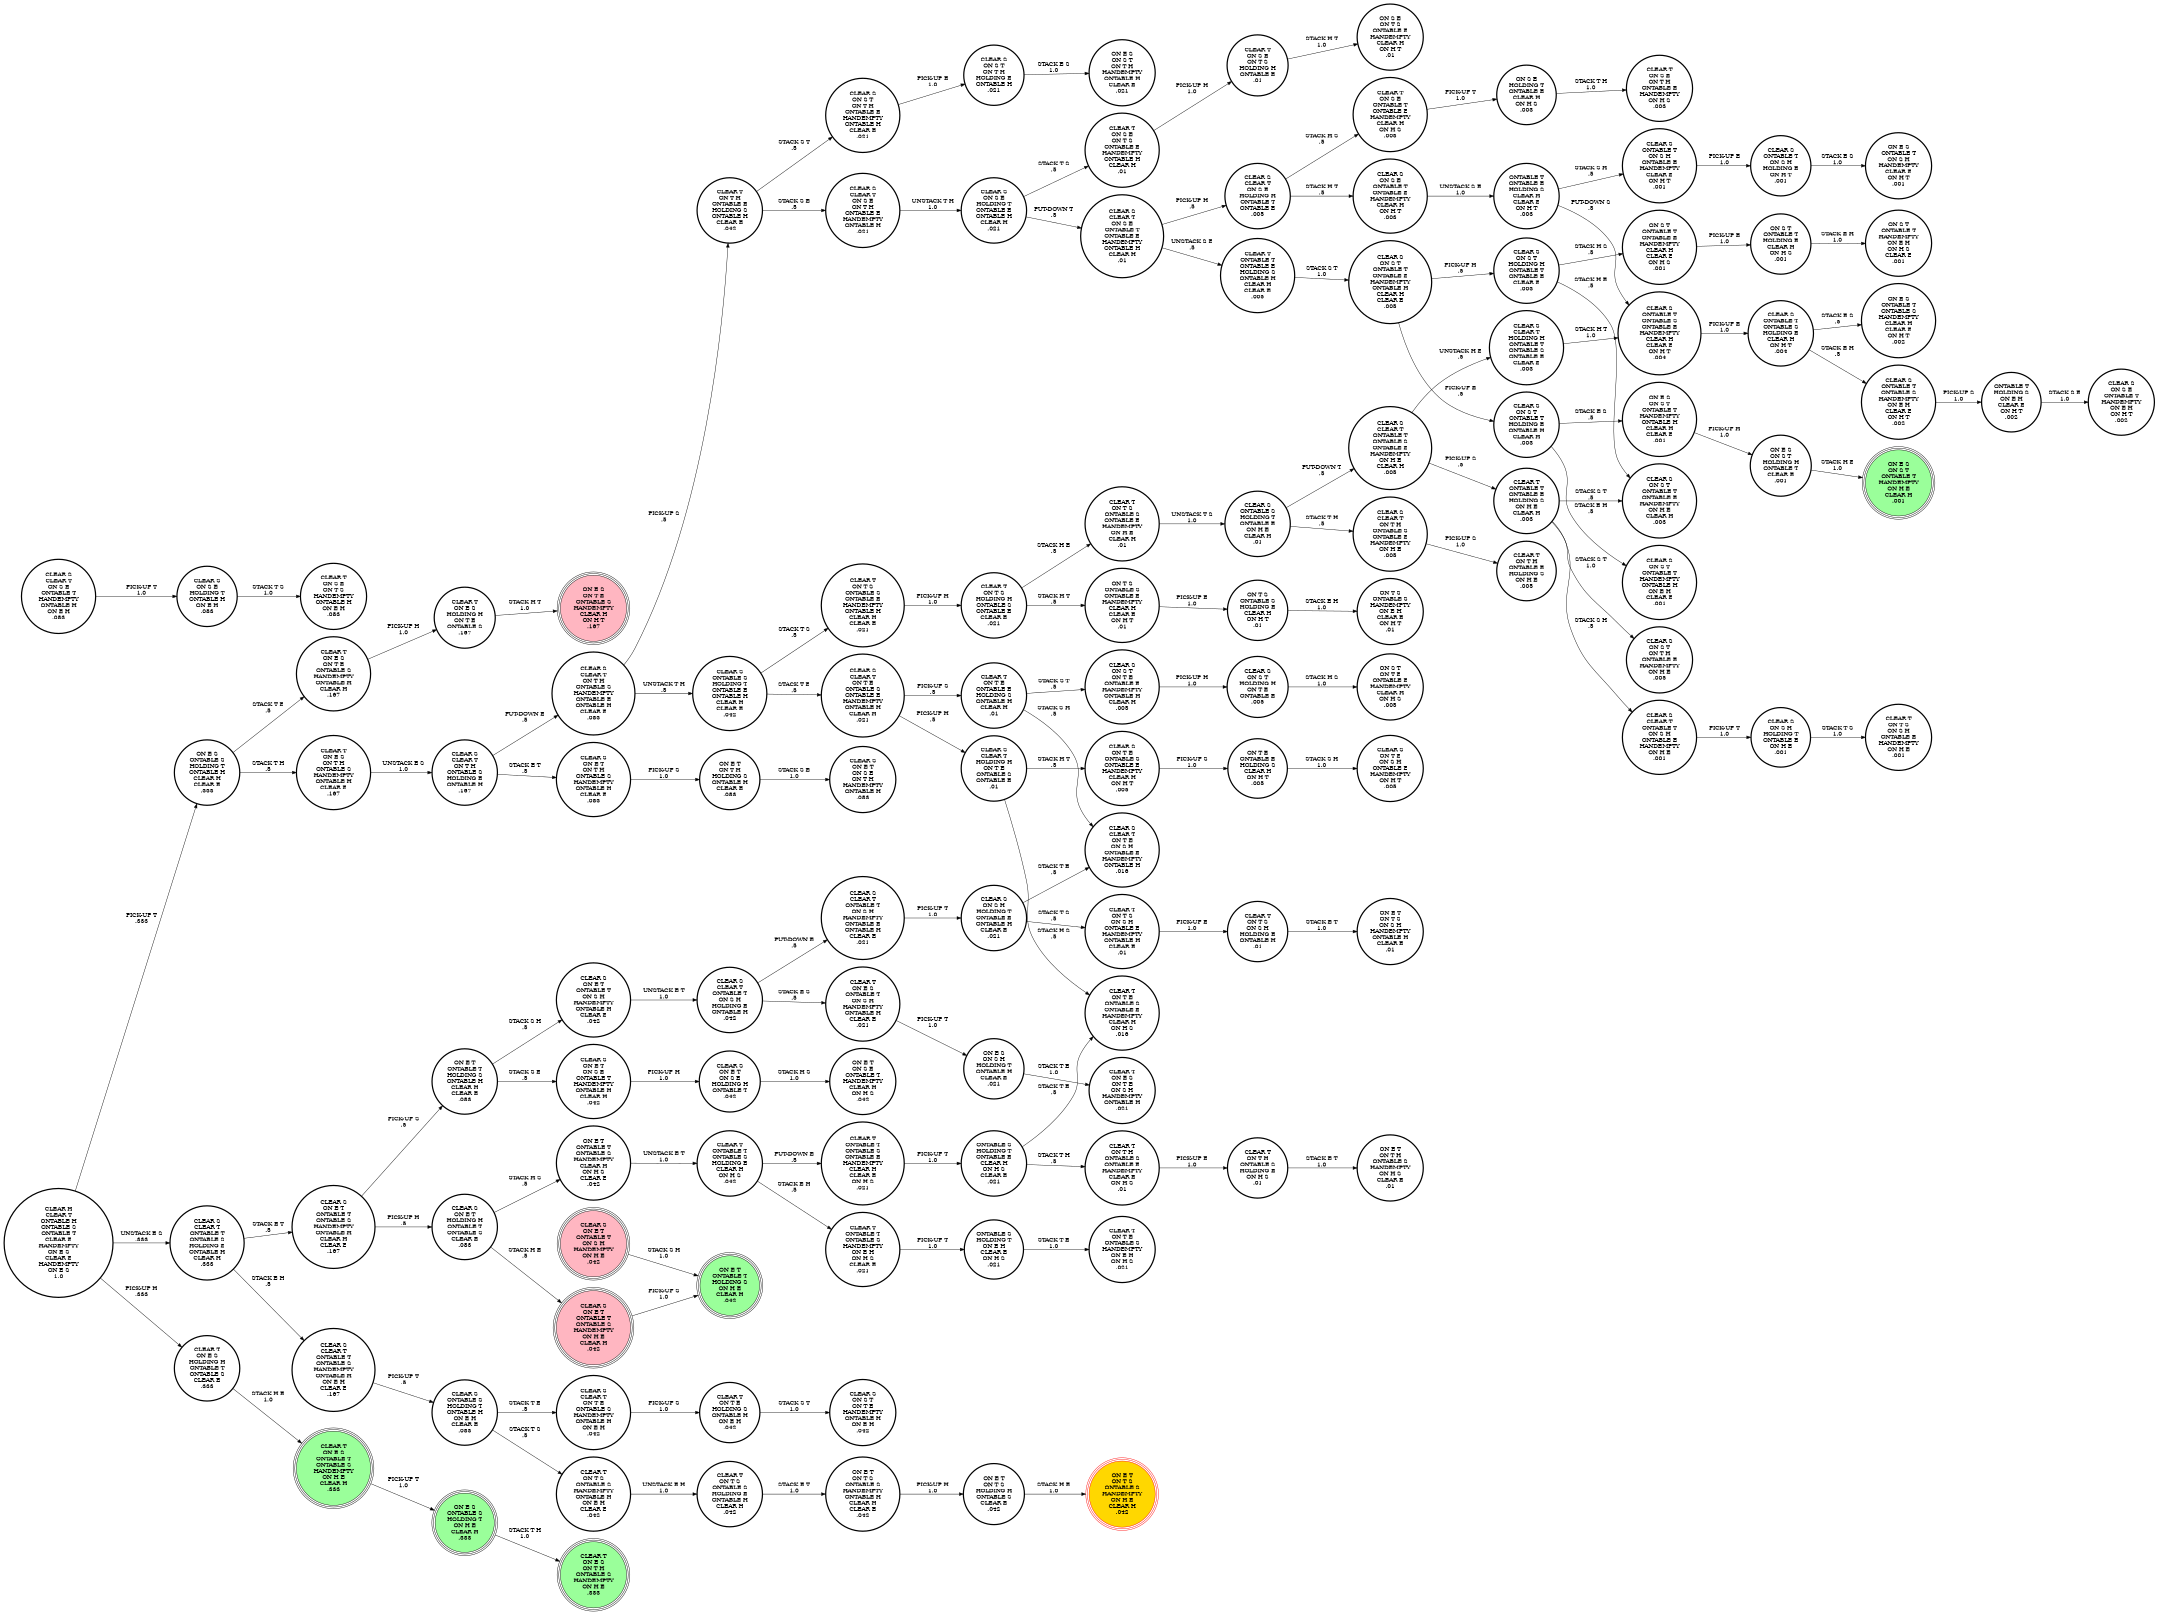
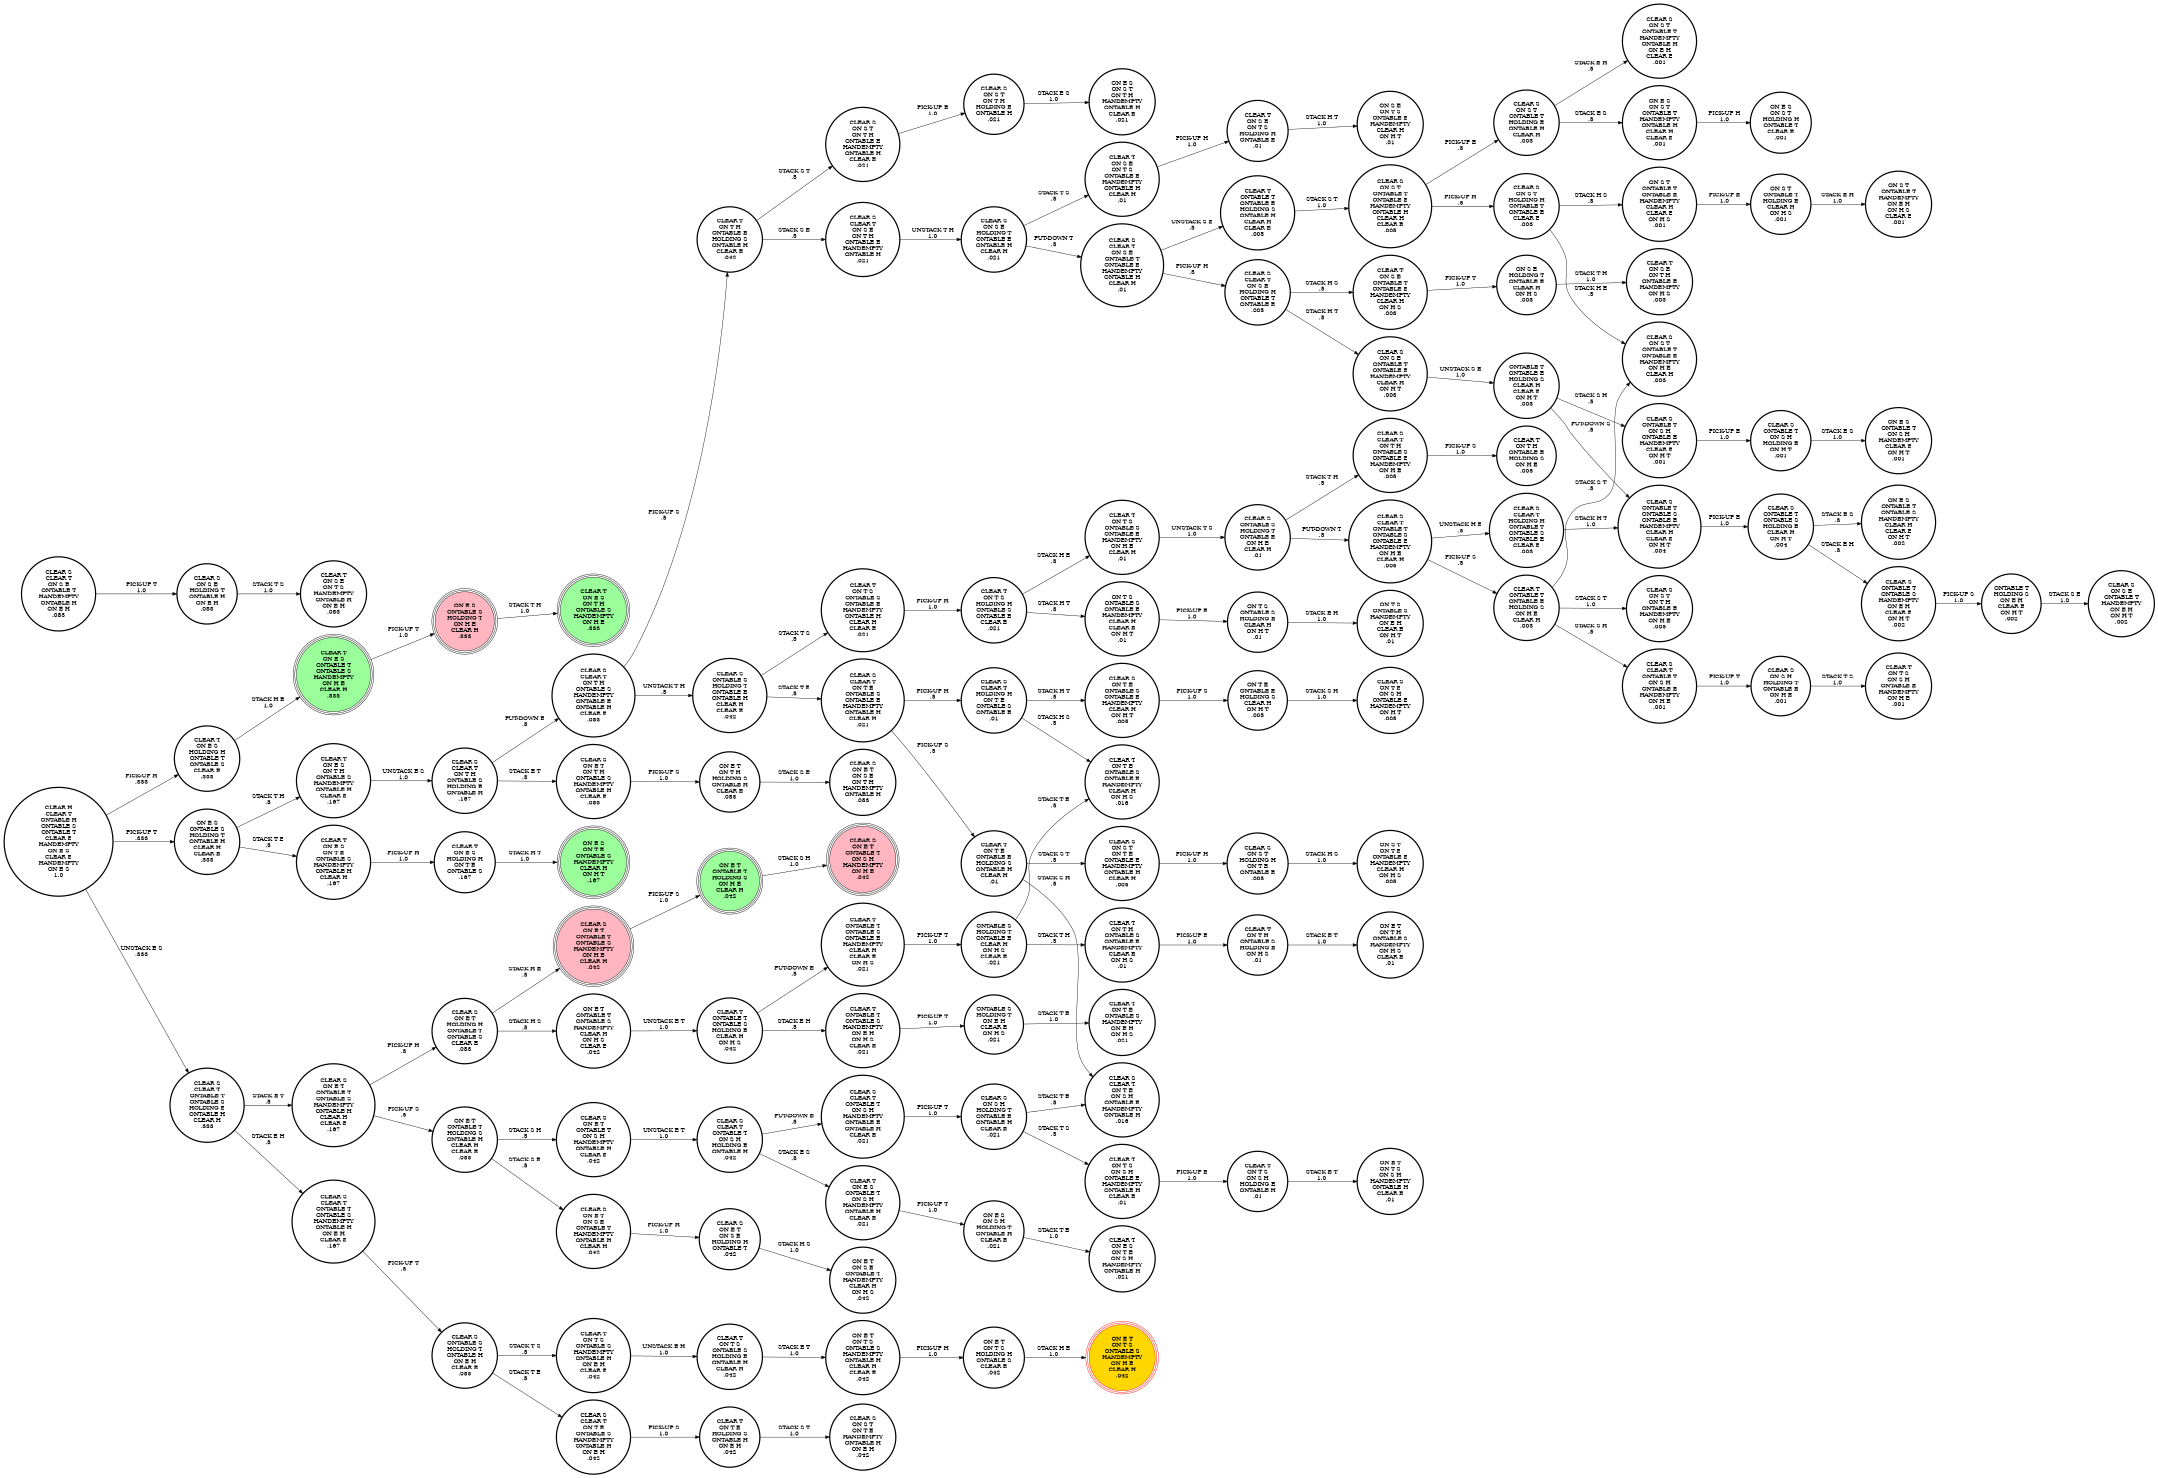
node "ON E S ON S T ONTABLE T HANDEMPTY ON H E CLEAR H .001": removed
node "ON E S ON T E ONTABLE S HANDEMPTY CLEAR H ON H T .167": fillcolor lightpink -> palegreen1
edge "CLEAR S ON E T ONTABLE T ON S H HANDEMPTY ON H E .042" -> "ON E T ONTABLE T HOLDING S ON H E CLEAR H .042": reversed
node "ON E S ONTABLE S HOLDING T ON H E CLEAR H .333": fillcolor palegreen1 -> lightpink
